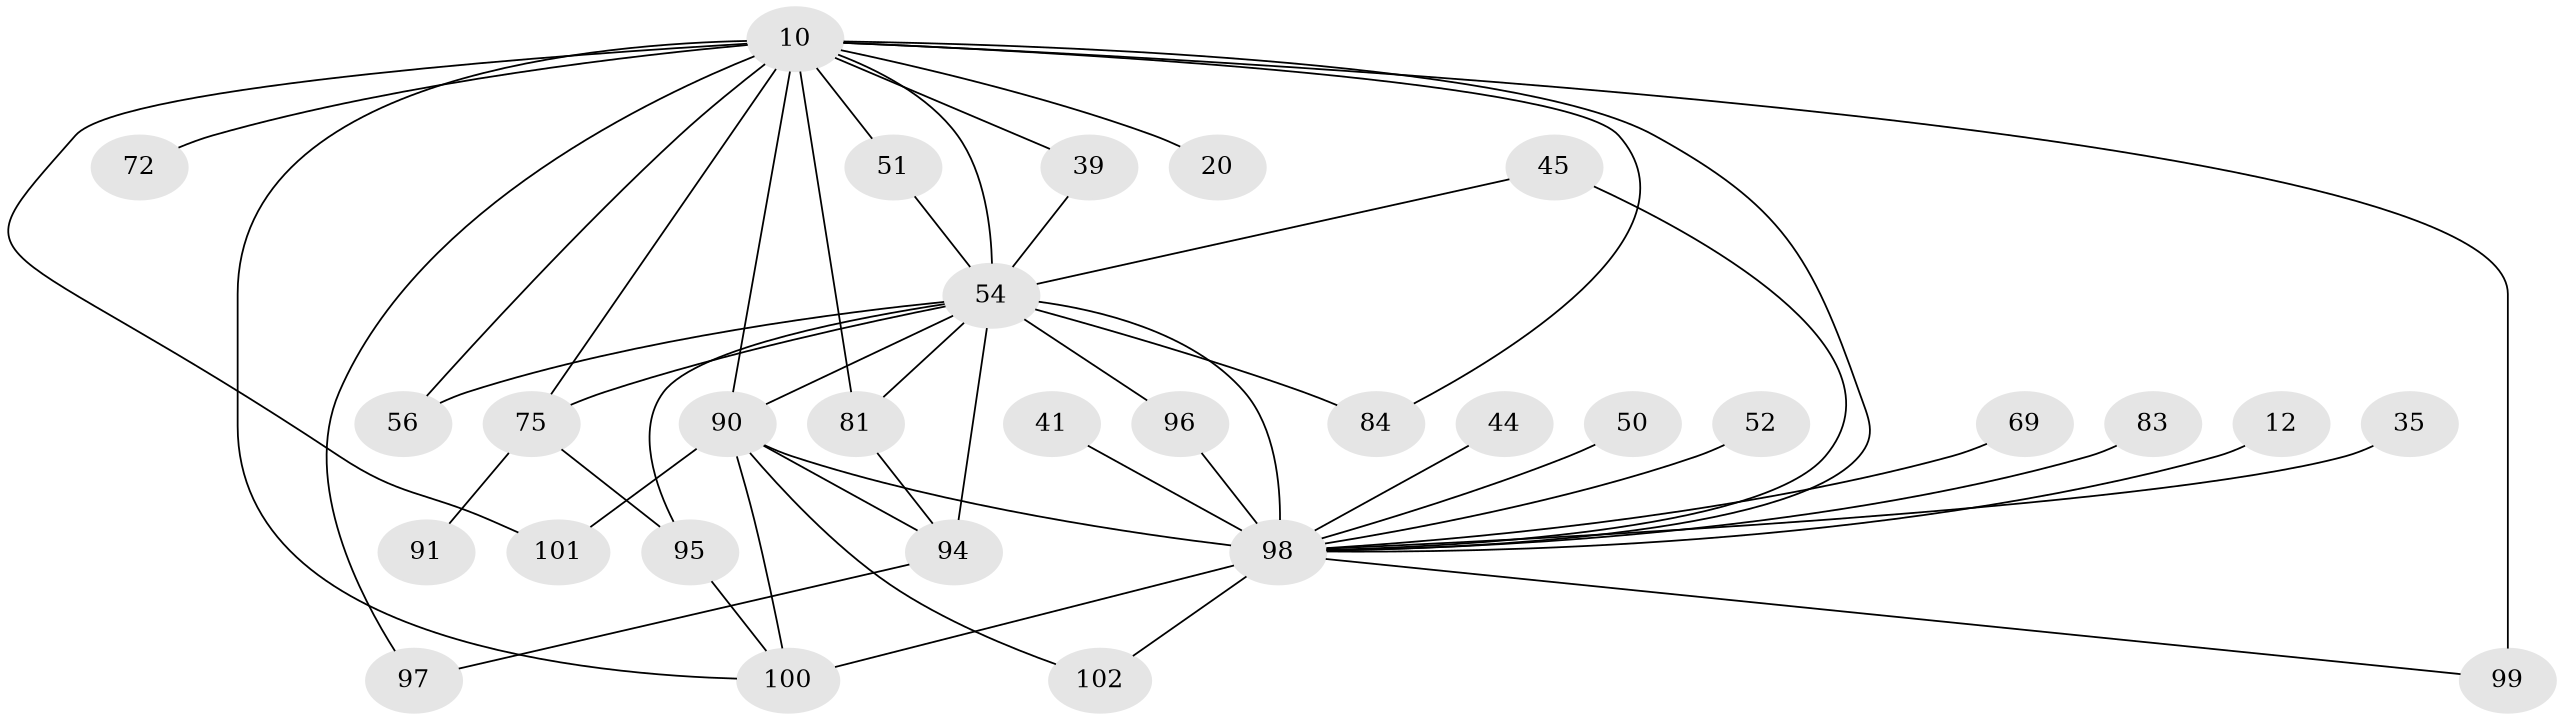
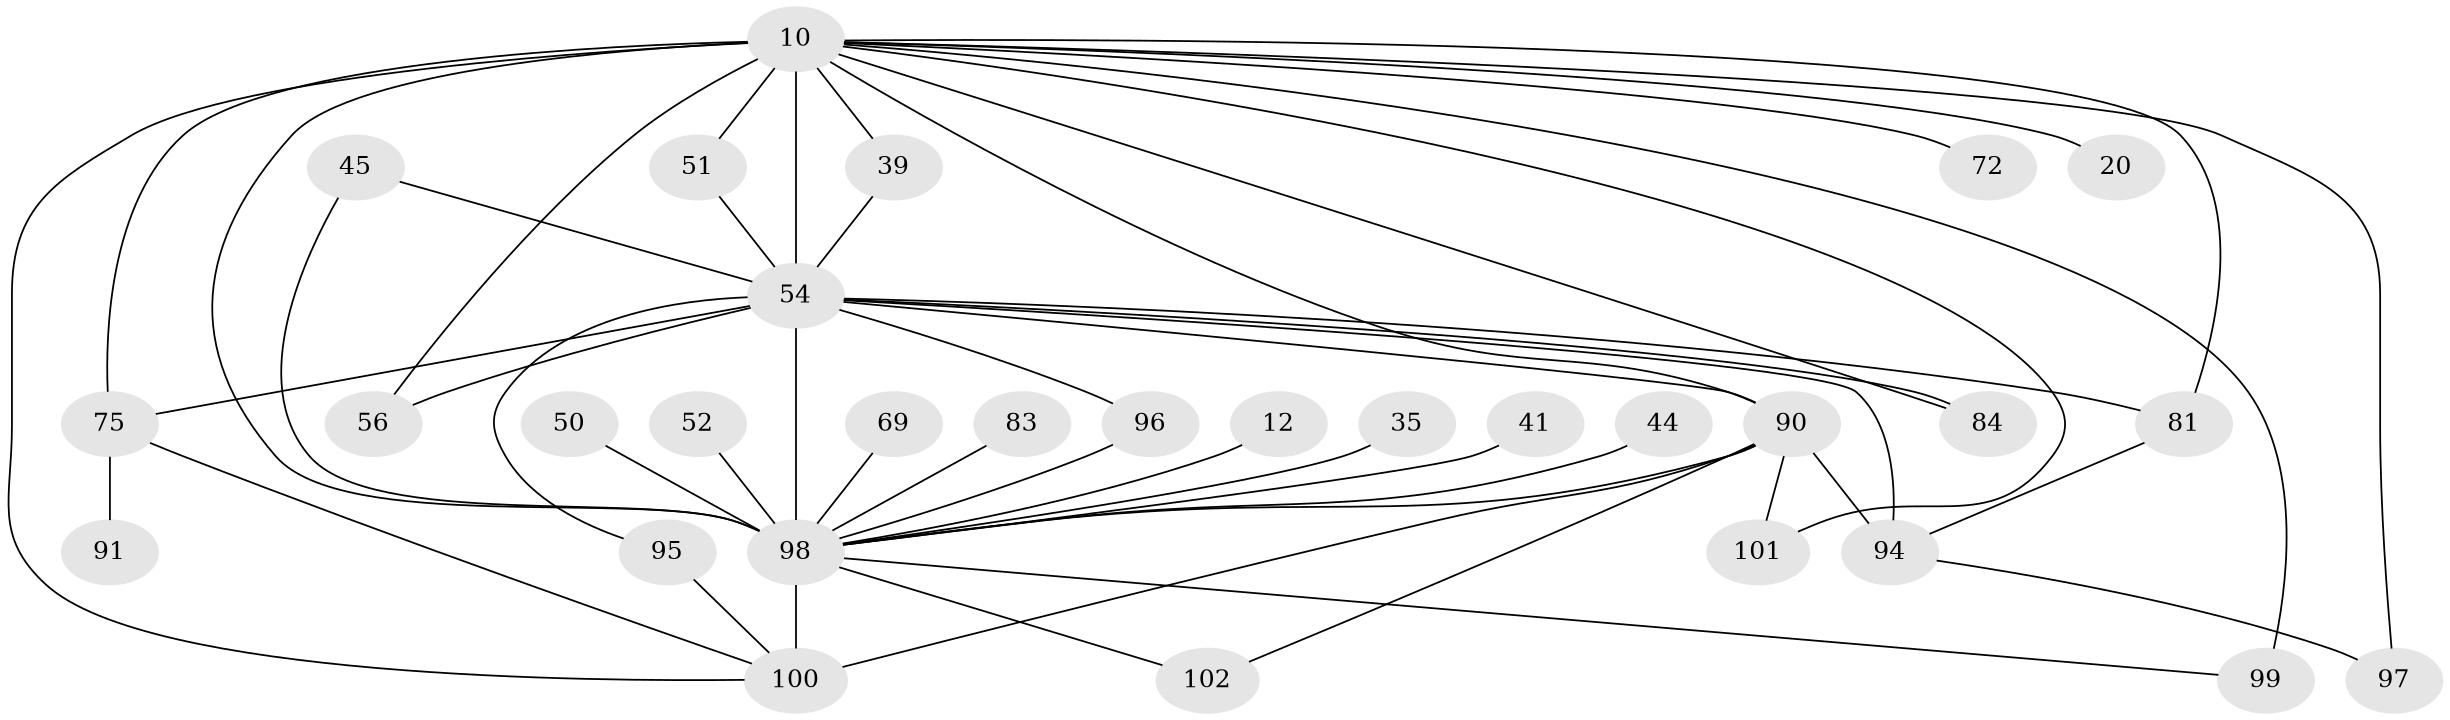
edge "75" -- "95": now "75" -- "100"
